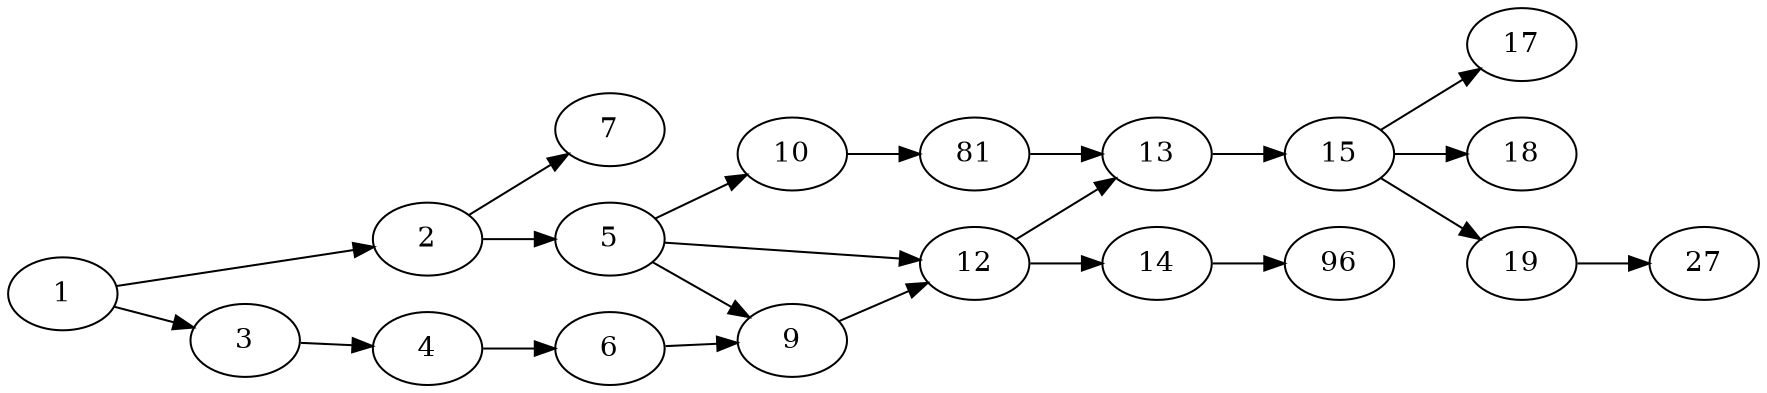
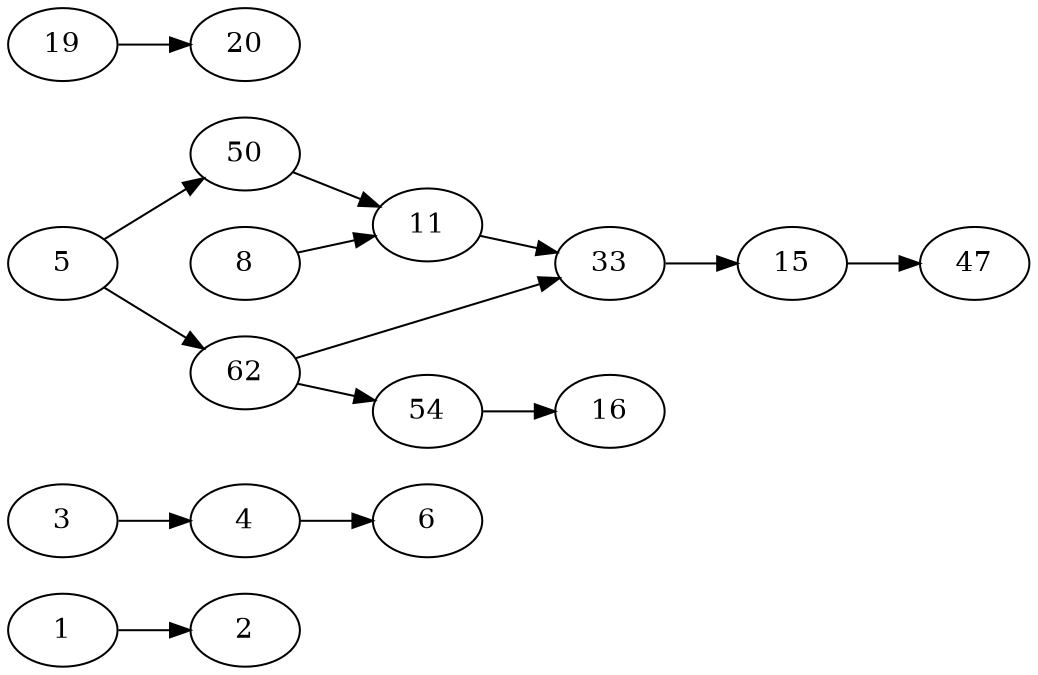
node "17": label "17" -> "47"
node "7": removed
node "10": label "10" -> "50"
node "81": label "81" -> "11"
node "13": label "13" -> "33"
node "18": removed
edge "15" -> "19": removed
edge "2" -> "5": removed
node "8": added
node "12": label "12" -> "62"
node "14": label "14" -> "54"
node "96": label "96" -> "16"
node "27": label "27" -> "20"
edge "1" -> "3": removed
node "9": removed
